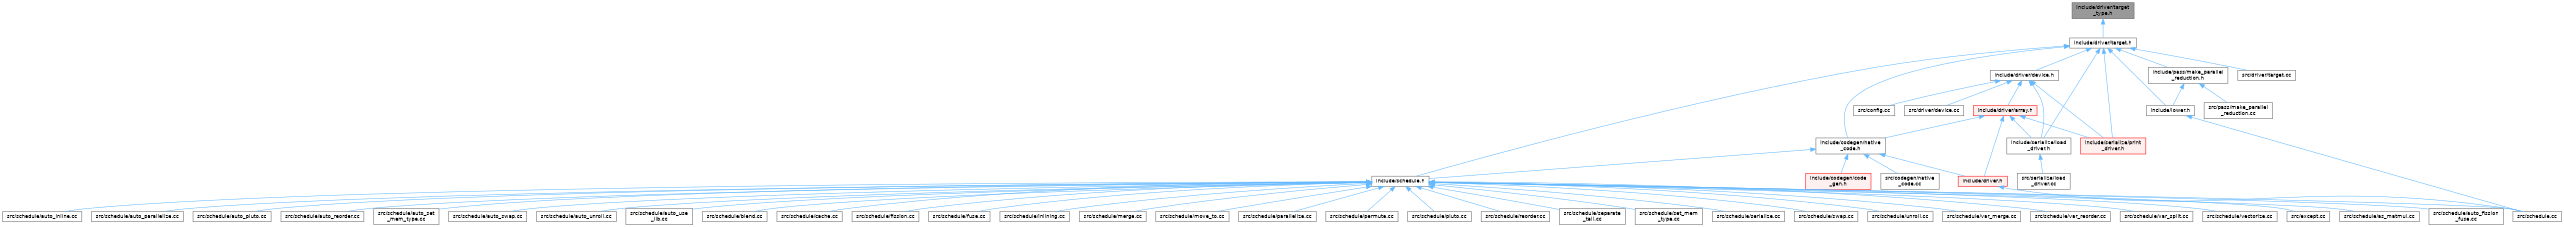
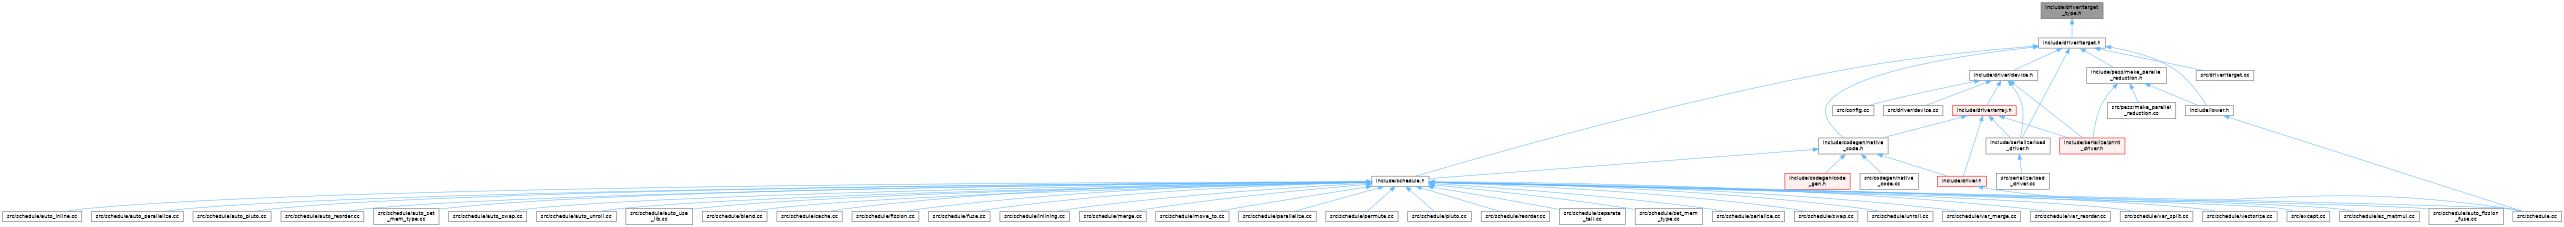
edge "include/serialize/print _driver.h" -> "include/driver/target.h": now "include/serialize/print _driver.h" -> "include/pass/make_parallel _reduction.h"
